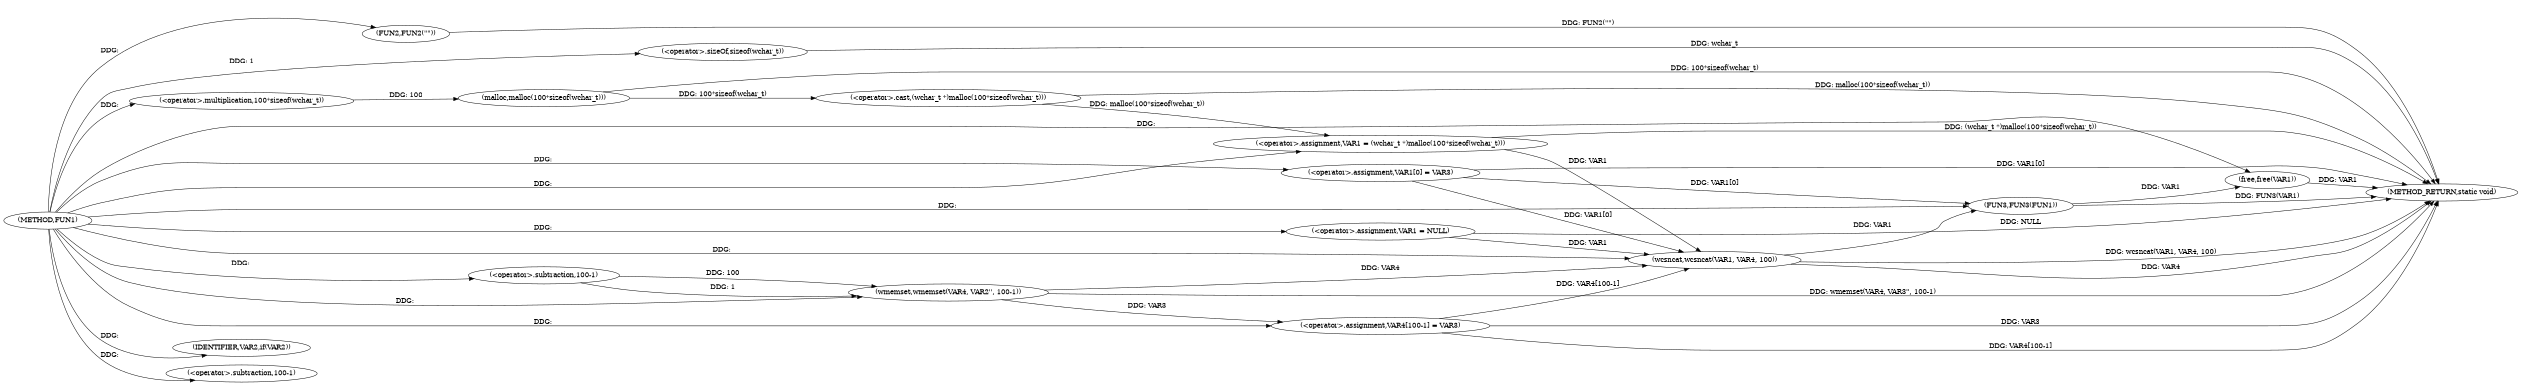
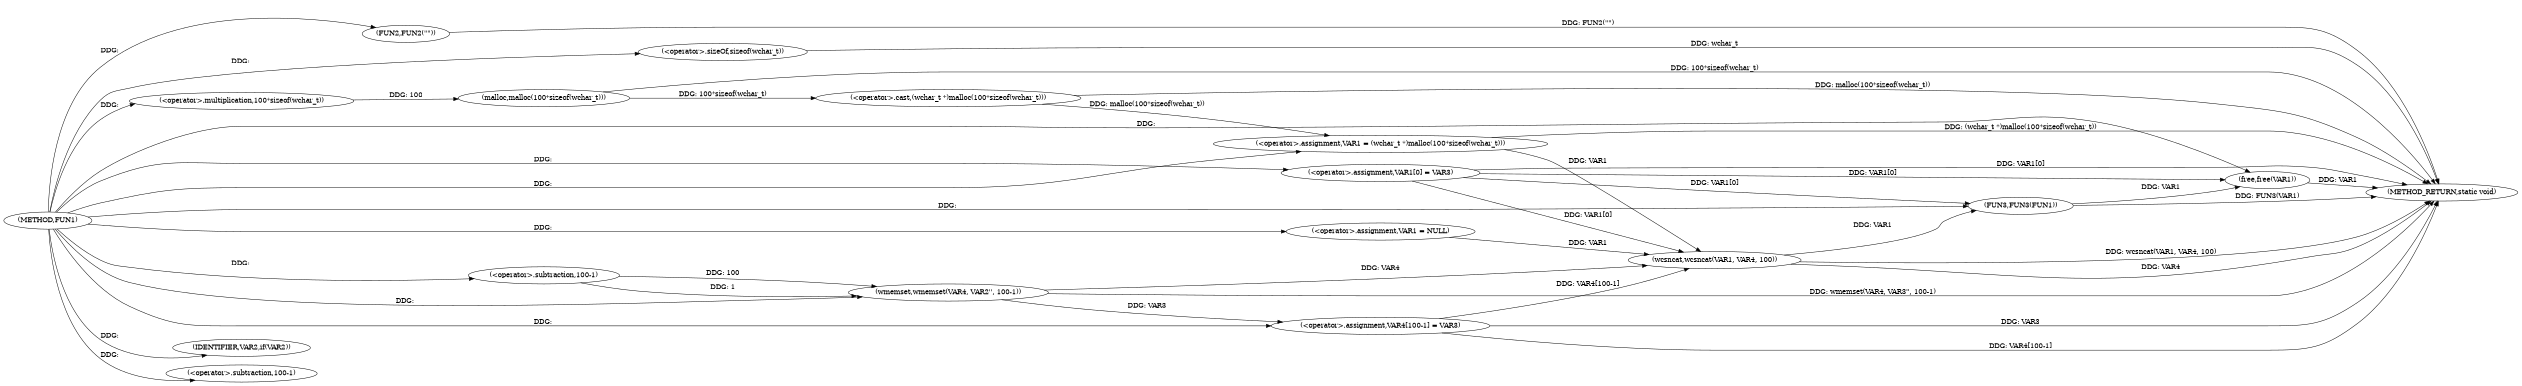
edge "(METHOD,FUN1)" -> "(<operator>.sizeOf,sizeof(wchar_t))": label "DDG: 1" -> "DDG: "
edge "(<operator>.assignment,VAR1[0] = VAR3)" -> "(free,free(VAR1))": added, label "DDG: VAR1[0]"
edge "(<operator>.assignment,VAR1 = NULL)" -> "(METHOD_RETURN,static void)": removed, label "DDG: NULL"
edge "(METHOD,FUN1)" -> "(wcsncat,wcsncat(VAR1, VAR4, 100))": removed, label "DDG:"
